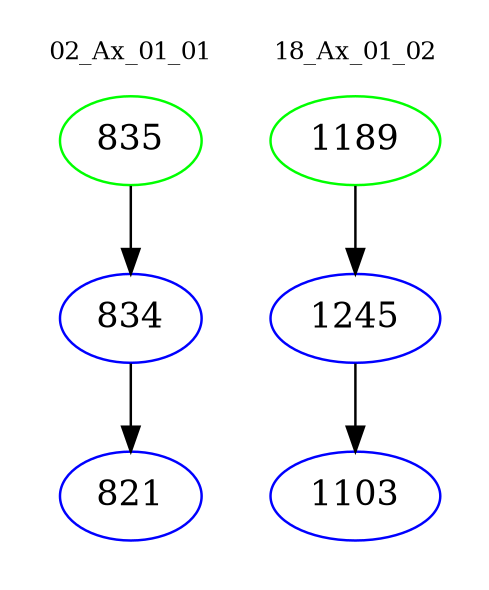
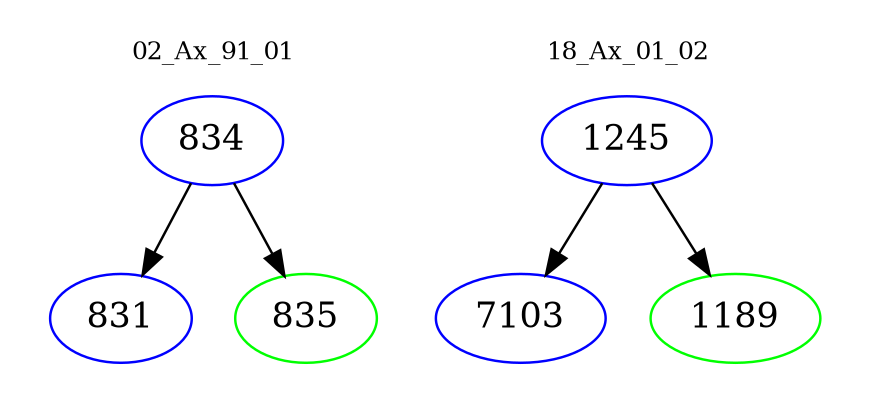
cluster "02_Ax_01_01": label "02_Ax_01_01" -> "02_Ax_91_01"
edge "835" -> "834": reversed
edge "1189" -> "1245": reversed
node "821": label "821" -> "831"
node "1103": label "1103" -> "7103"
